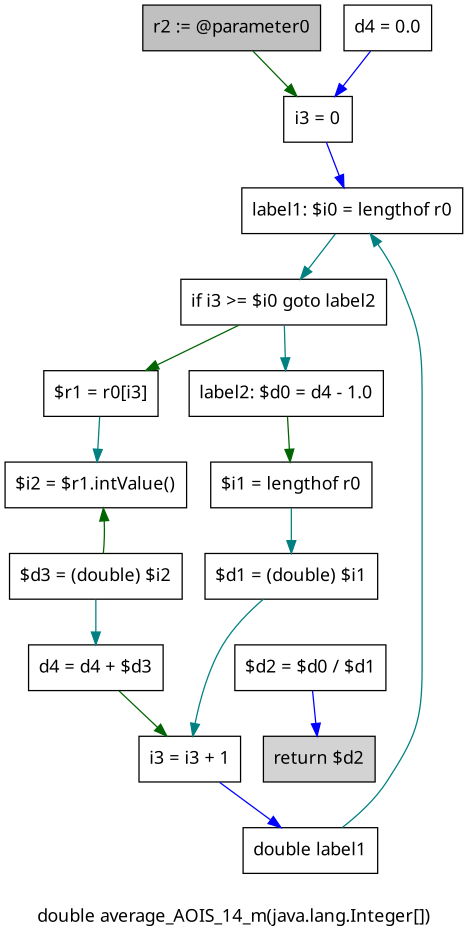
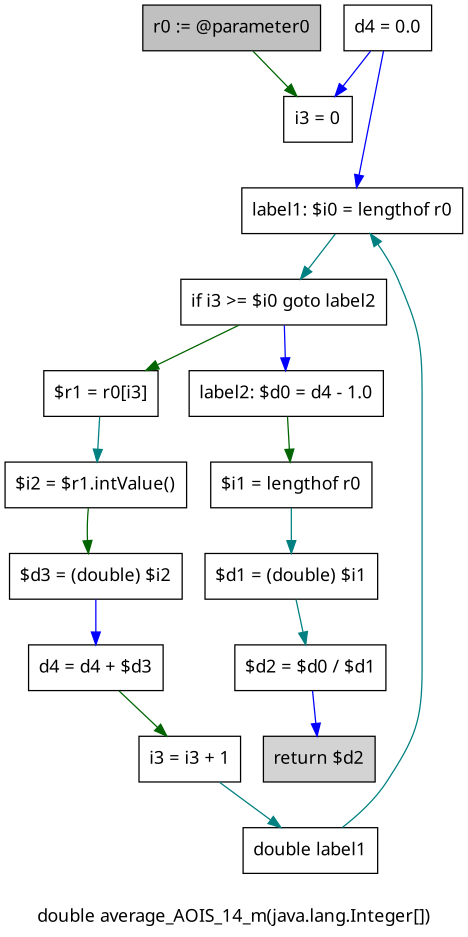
node "r2 := @parameter0": label "r2 := @parameter0" -> "r0 := @parameter0"
edge "i3 = 0" -> "label1: $i0 = lengthof r0": now "d4 = 0.0" -> "label1: $i0 = lengthof r0"
edge "if i3 >= $i0 goto label2" -> "label2: $d0 = d4 - 1.0": color teal -> blue
edge "$d3 = (double) $i2" -> "$i2 = $r1.intValue()": reversed
edge "$d3 = (double) $i2" -> "d4 = d4 + $d3": color teal -> blue
edge "$d1 = (double) $i1" -> "i3 = i3 + 1": now "$d1 = (double) $i1" -> "$d2 = $d0 / $d1"
edge "i3 = i3 + 1" -> "double label1": color blue -> teal
